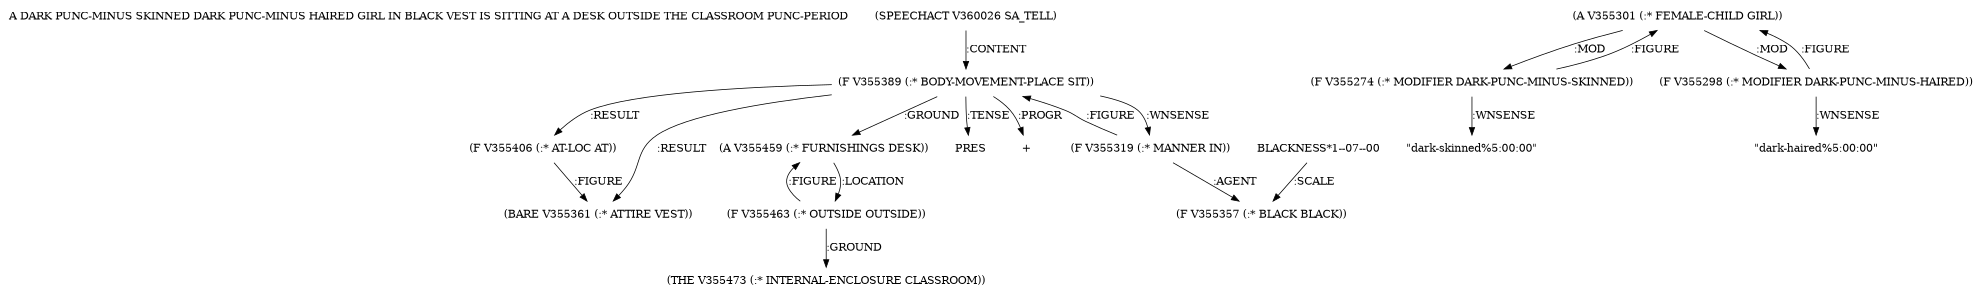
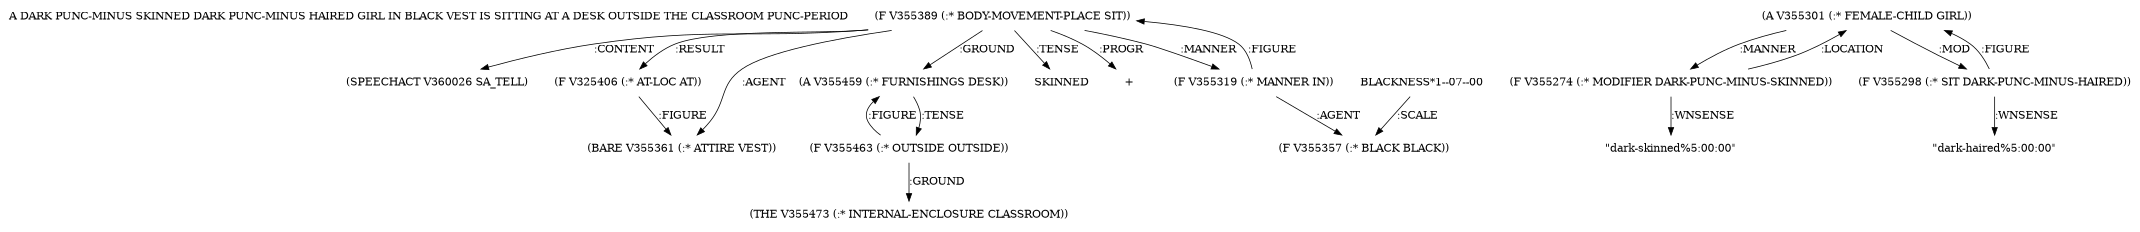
edge "(SPEECHACT V360026 SA_TELL)" -> "(F V355389 (:* BODY-MOVEMENT-PLACE SIT))": reversed
edge "(A V355301 (:* FEMALE-CHILD GIRL))" -> "(F V355274 (:* MODIFIER DARK-PUNC-MINUS-SKINNED))": label ":MOD" -> ":MANNER"
edge "(F V355274 (:* MODIFIER DARK-PUNC-MINUS-SKINNED))" -> "(A V355301 (:* FEMALE-CHILD GIRL))": label ":FIGURE" -> ":LOCATION"
node "(F V355298 (:* MODIFIER DARK-PUNC-MINUS-HAIRED))": label "(F V355298 (:* MODIFIER DARK-PUNC-MINUS-HAIRED))" -> "(F V355298 (:* SIT DARK-PUNC-MINUS-HAIRED))"
edge "(F V355389 (:* BODY-MOVEMENT-PLACE SIT))" -> "(F V355319 (:* MANNER IN))": label ":WNSENSE" -> ":MANNER"
node "(F V355406 (:* AT-LOC AT))": label "(F V355406 (:* AT-LOC AT))" -> "(F V325406 (:* AT-LOC AT))"
edge "(F V355389 (:* BODY-MOVEMENT-PLACE SIT))" -> "(BARE V355361 (:* ATTIRE VEST))": label ":RESULT" -> ":AGENT"
node "PRES": label "PRES" -> "SKINNED"
edge "(A V355459 (:* FURNISHINGS DESK))" -> "(F V355463 (:* OUTSIDE OUTSIDE))": label ":LOCATION" -> ":TENSE"
